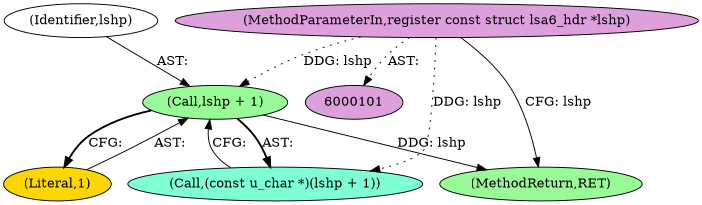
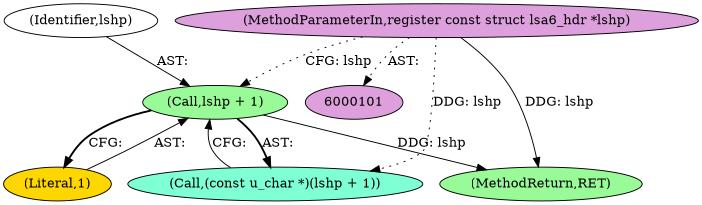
edge "(MethodParameterIn,register const struct lsa6_hdr *lshp)" -> "(Call,lshp + 1)": label "DDG: lshp" -> "CFG: lshp"
edge "(MethodParameterIn,register const struct lsa6_hdr *lshp)" -> "(MethodReturn,RET)": label "CFG: lshp" -> "DDG: lshp"
